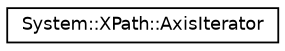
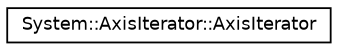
node "System::XPath::AxisIterator": label "System::XPath::AxisIterator" -> "System::AxisIterator::AxisIterator"
